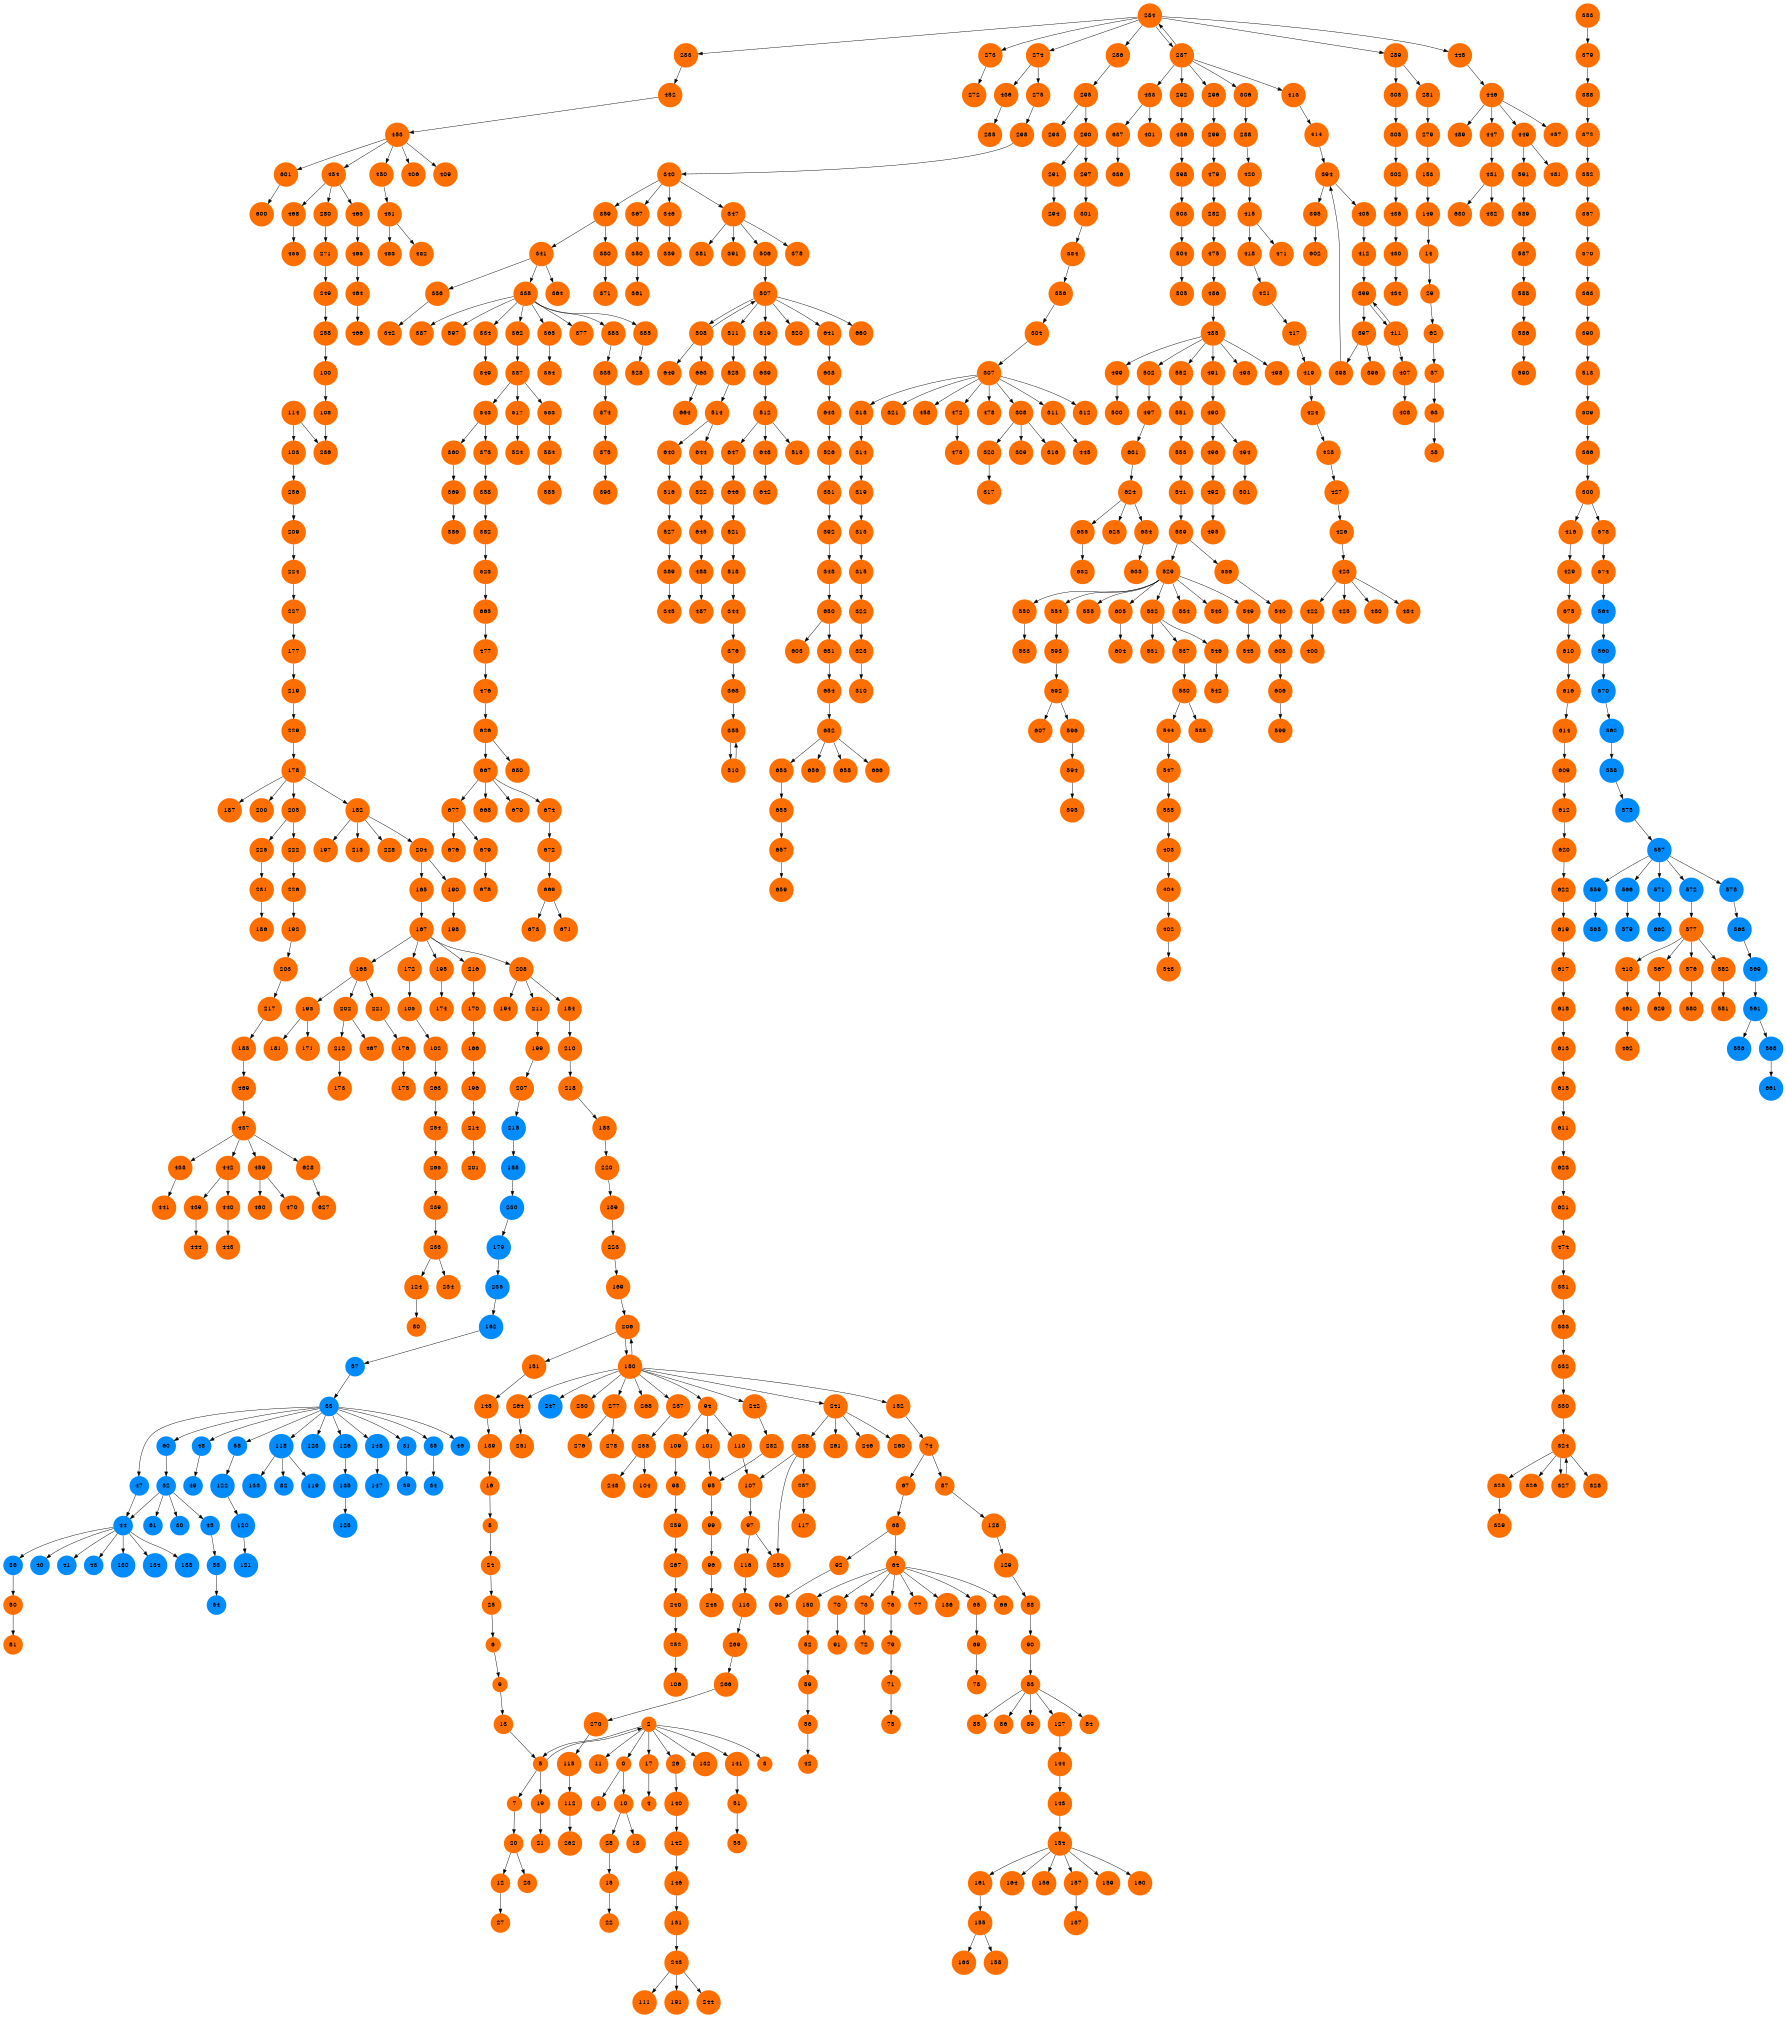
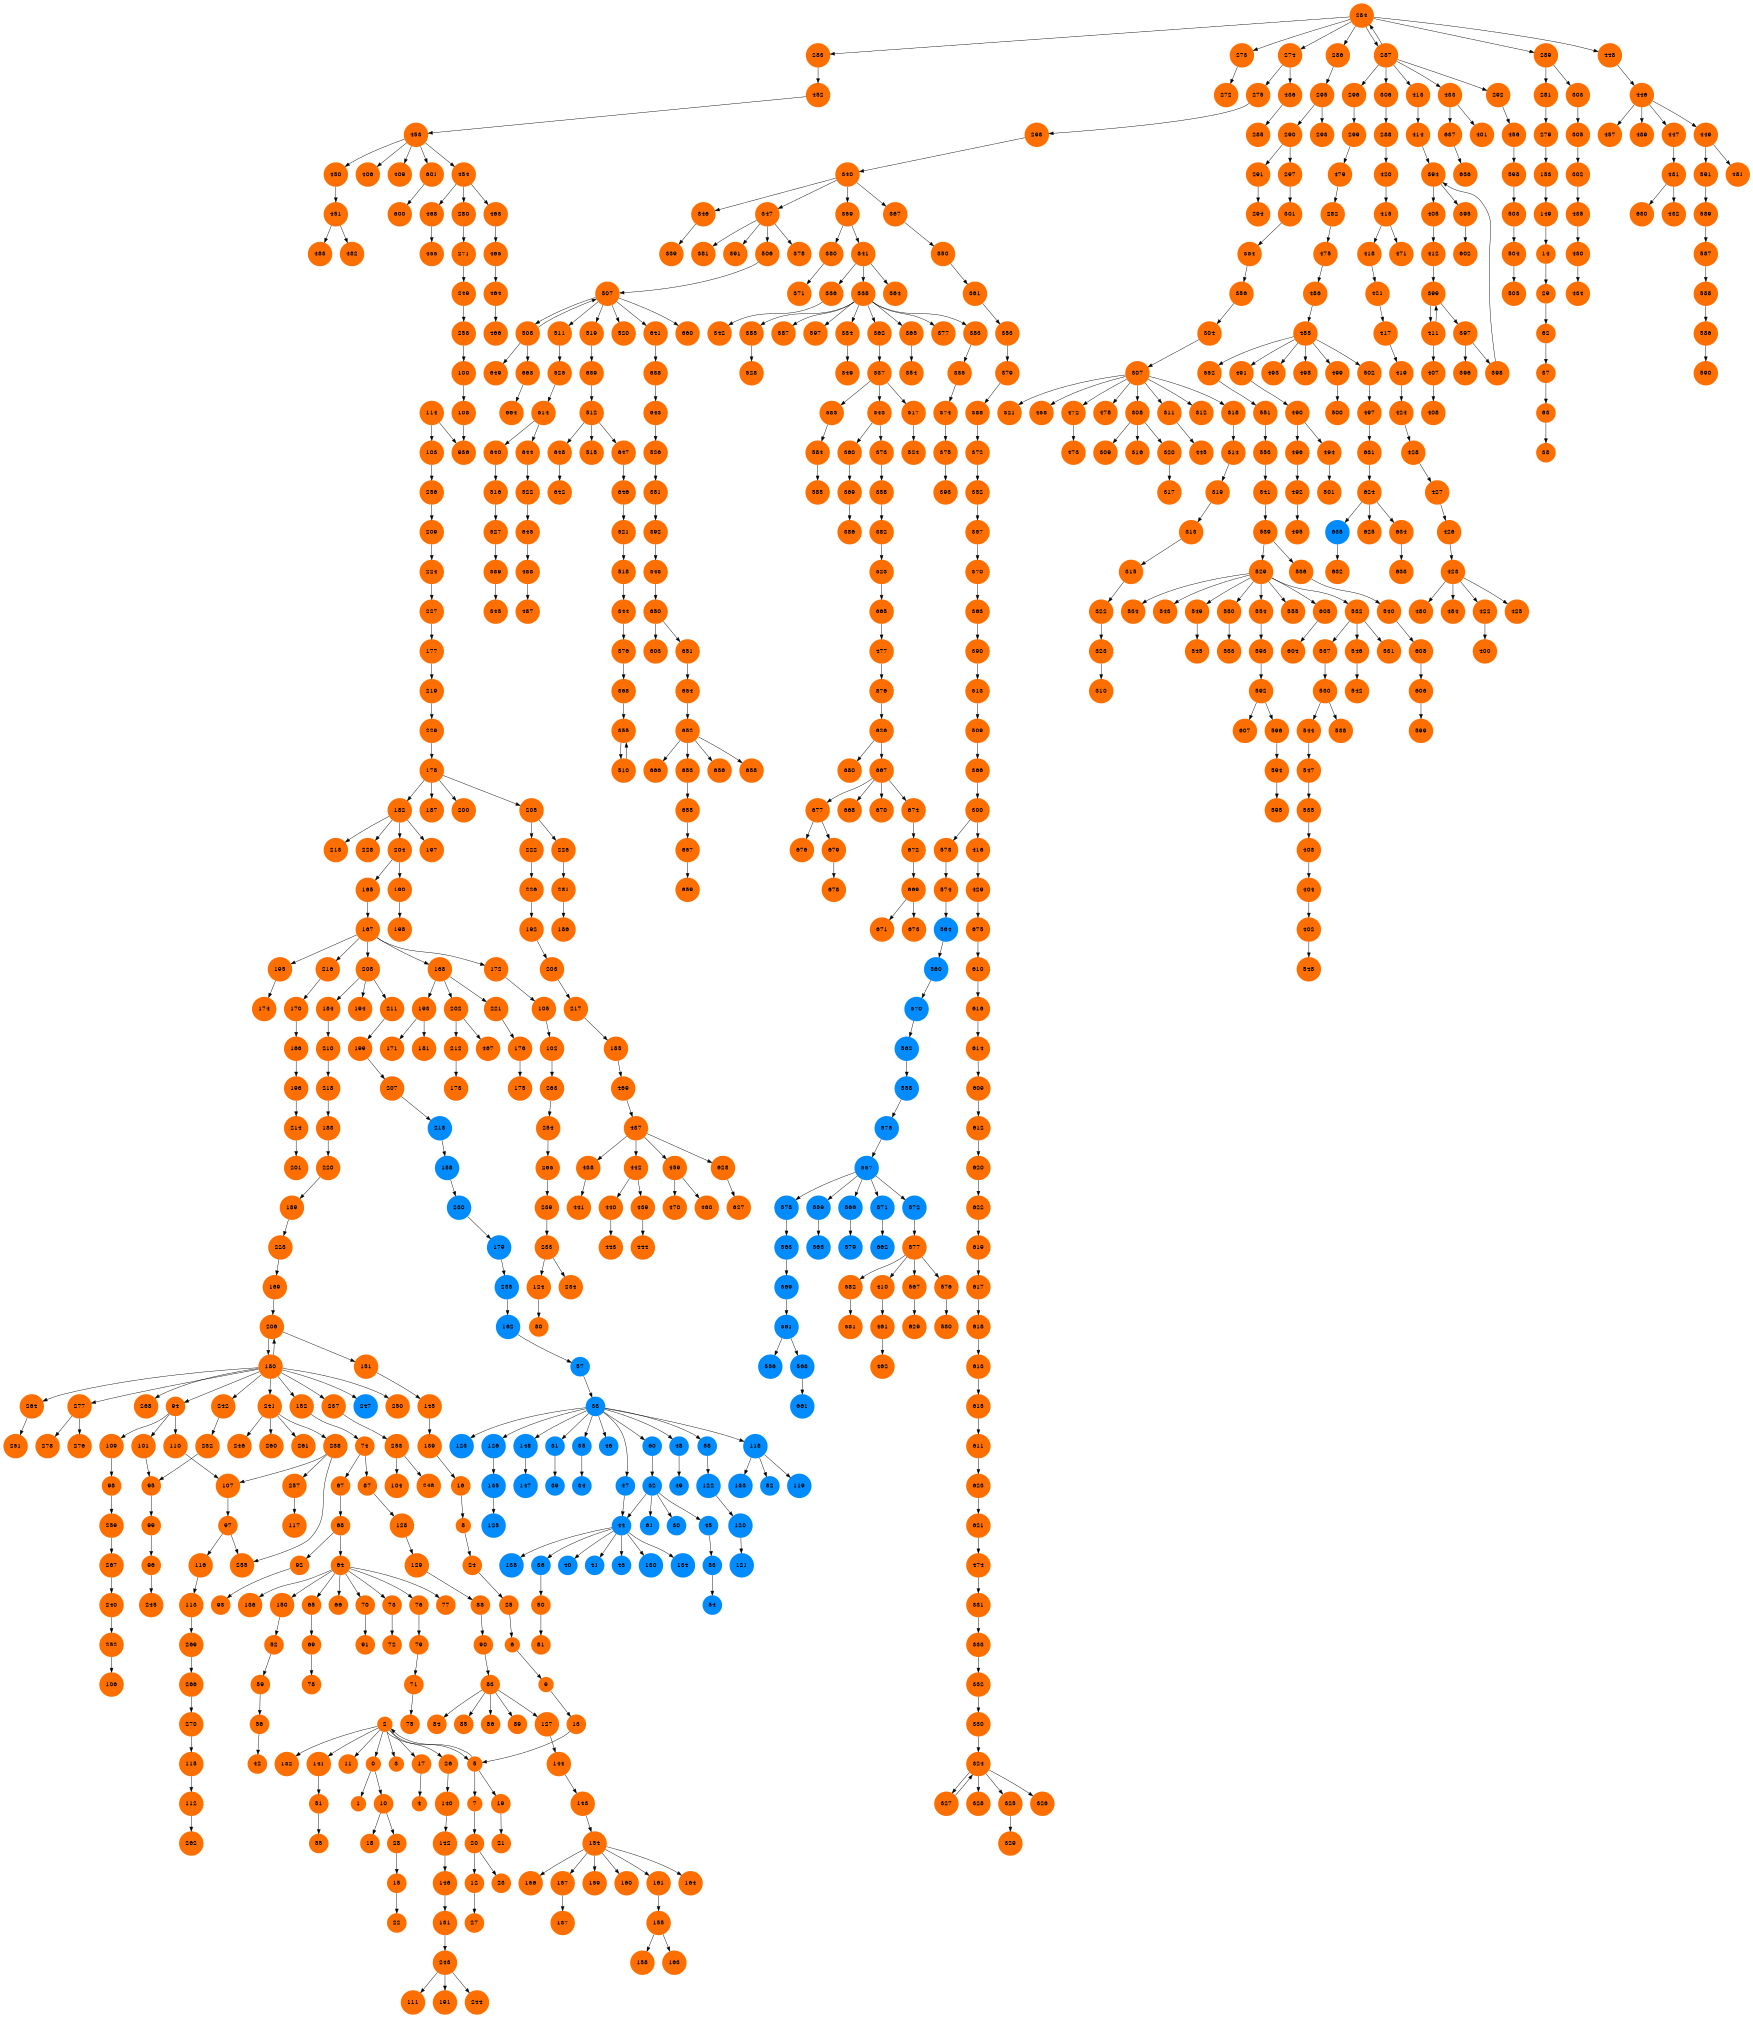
edge "361" -> "353": added
node "236": label "236" -> "936"
node "635": fillcolor #ff6f00 -> #008cff
node "476": label "476" -> "876"
